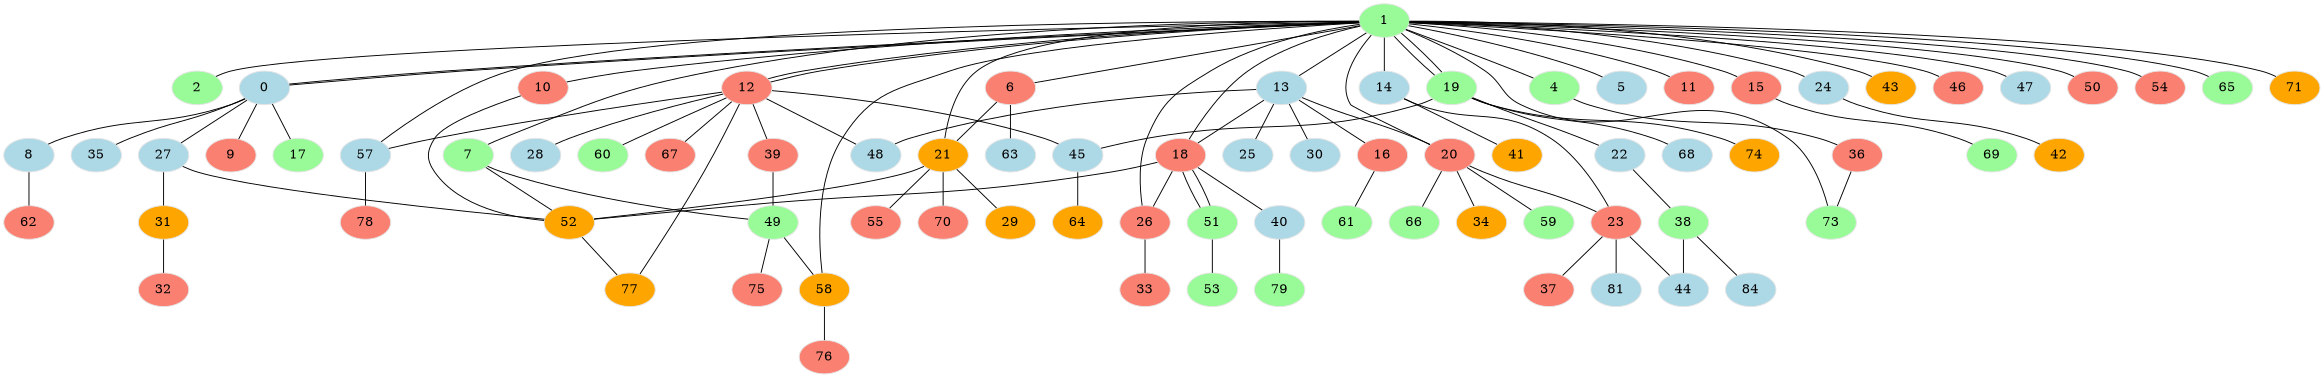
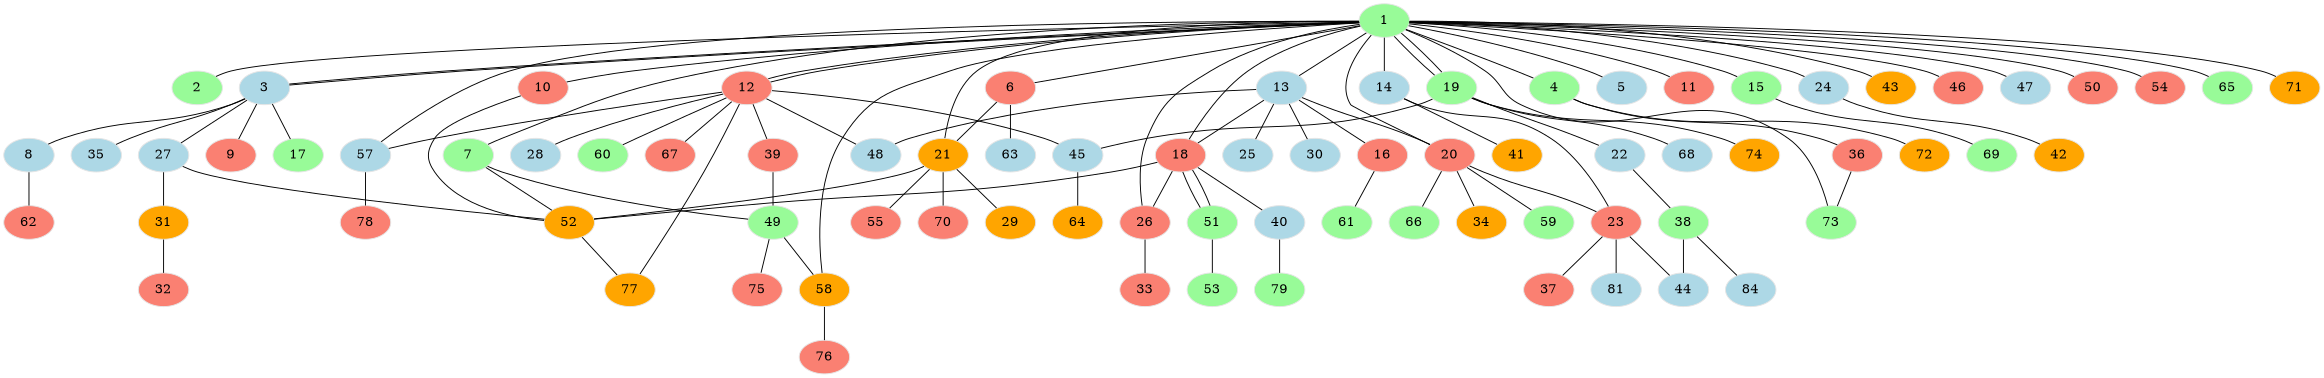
node "0": label "0" -> "3"
node "15": fillcolor salmon -> palegreen
node "72": added
